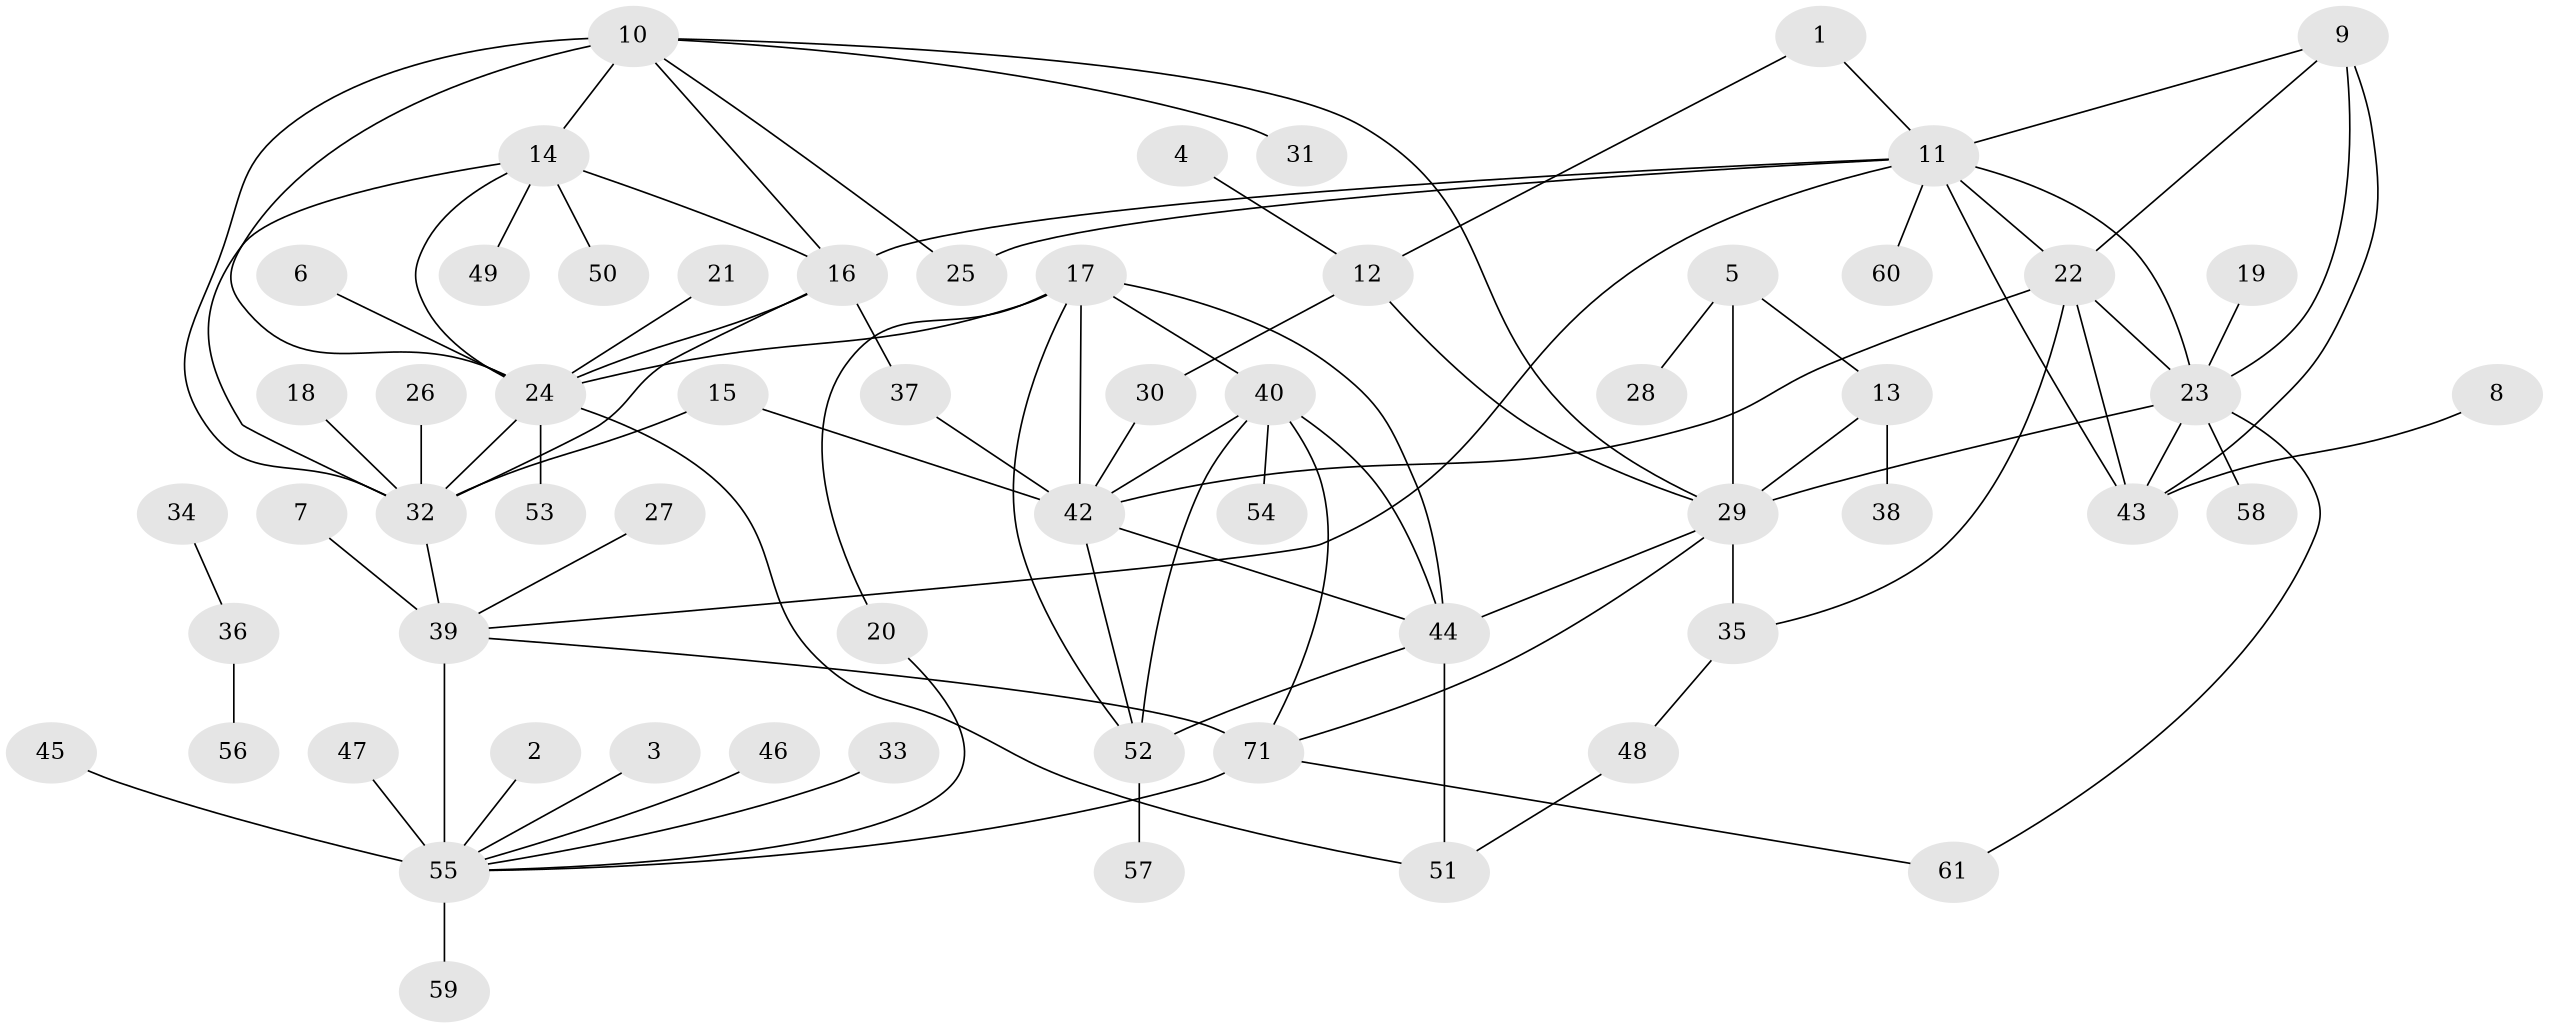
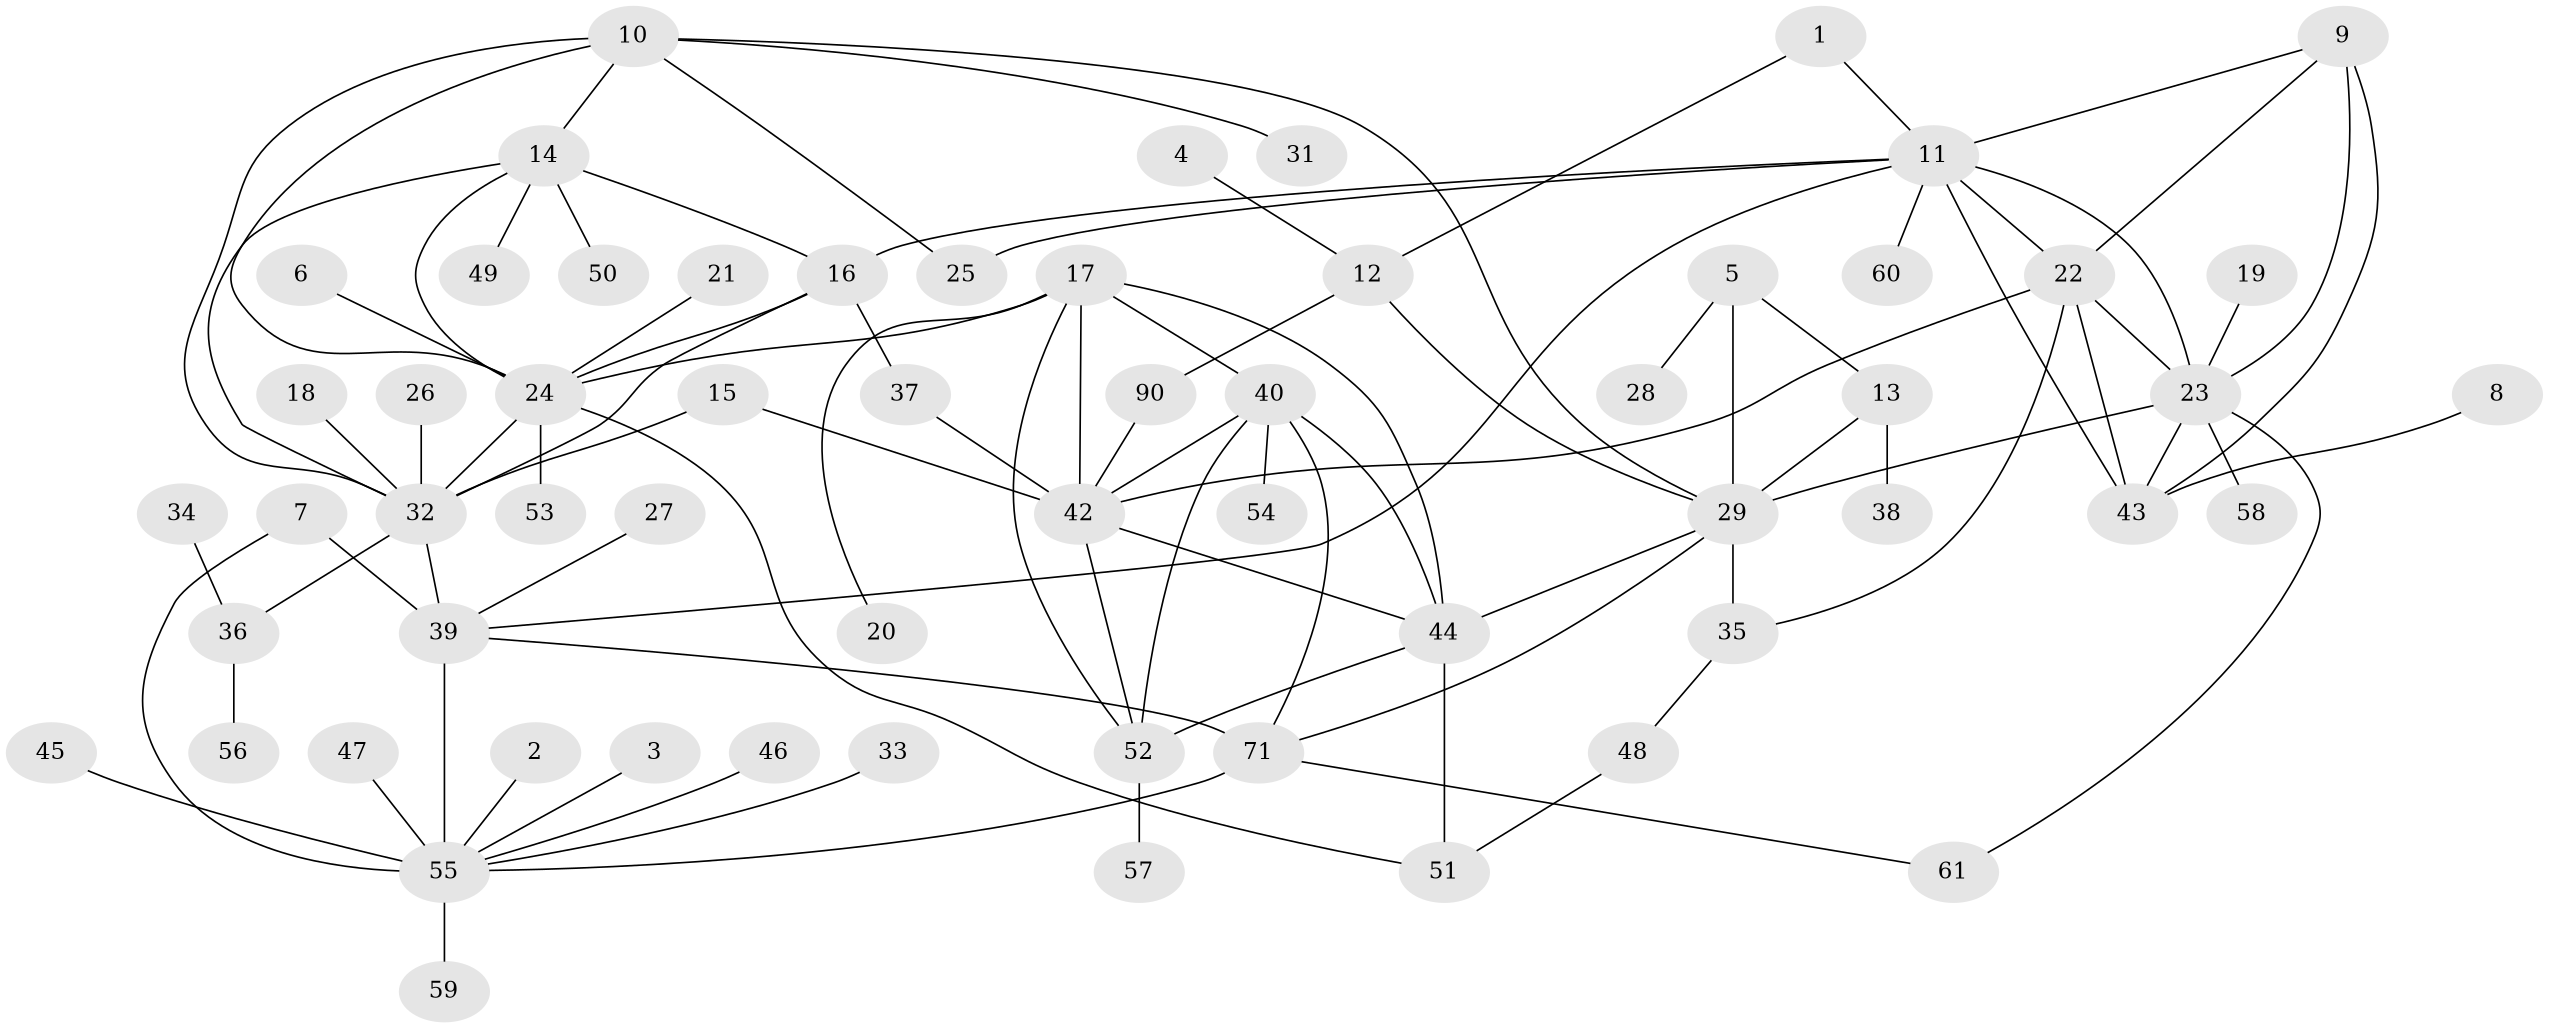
edge "10" -- "16": removed
node "30": label "30" -> "90"
edge "32" -- "36": added
edge "20" -- "55": now "7" -- "55"
